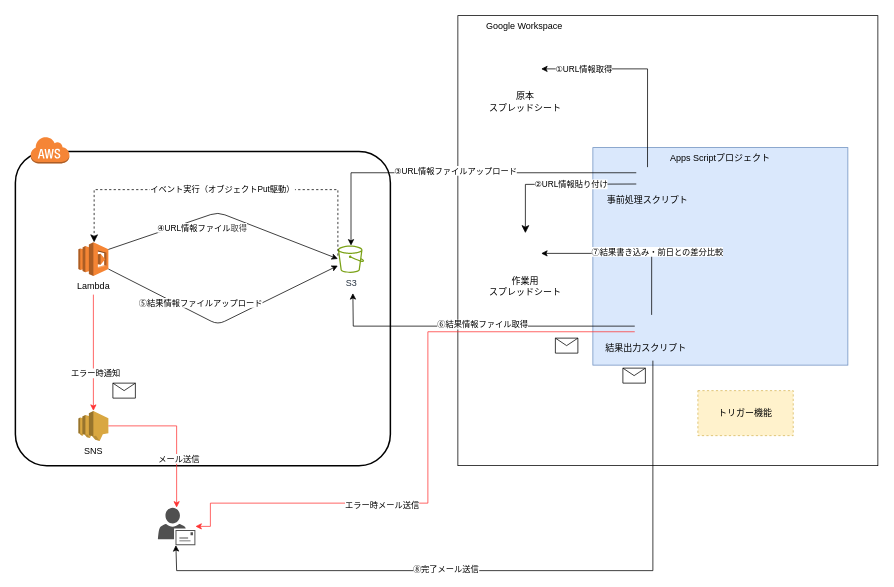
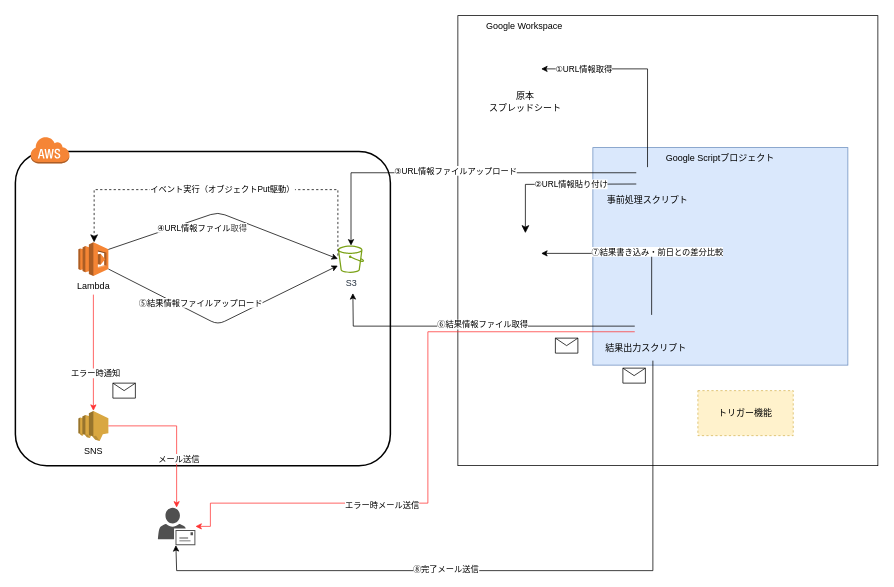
node "Apps Scriptプロジェクト": label "Apps Scriptプロジェクト" -> "Google Scriptプロジェクト"
node "作業用 スプレッドシート": removed
